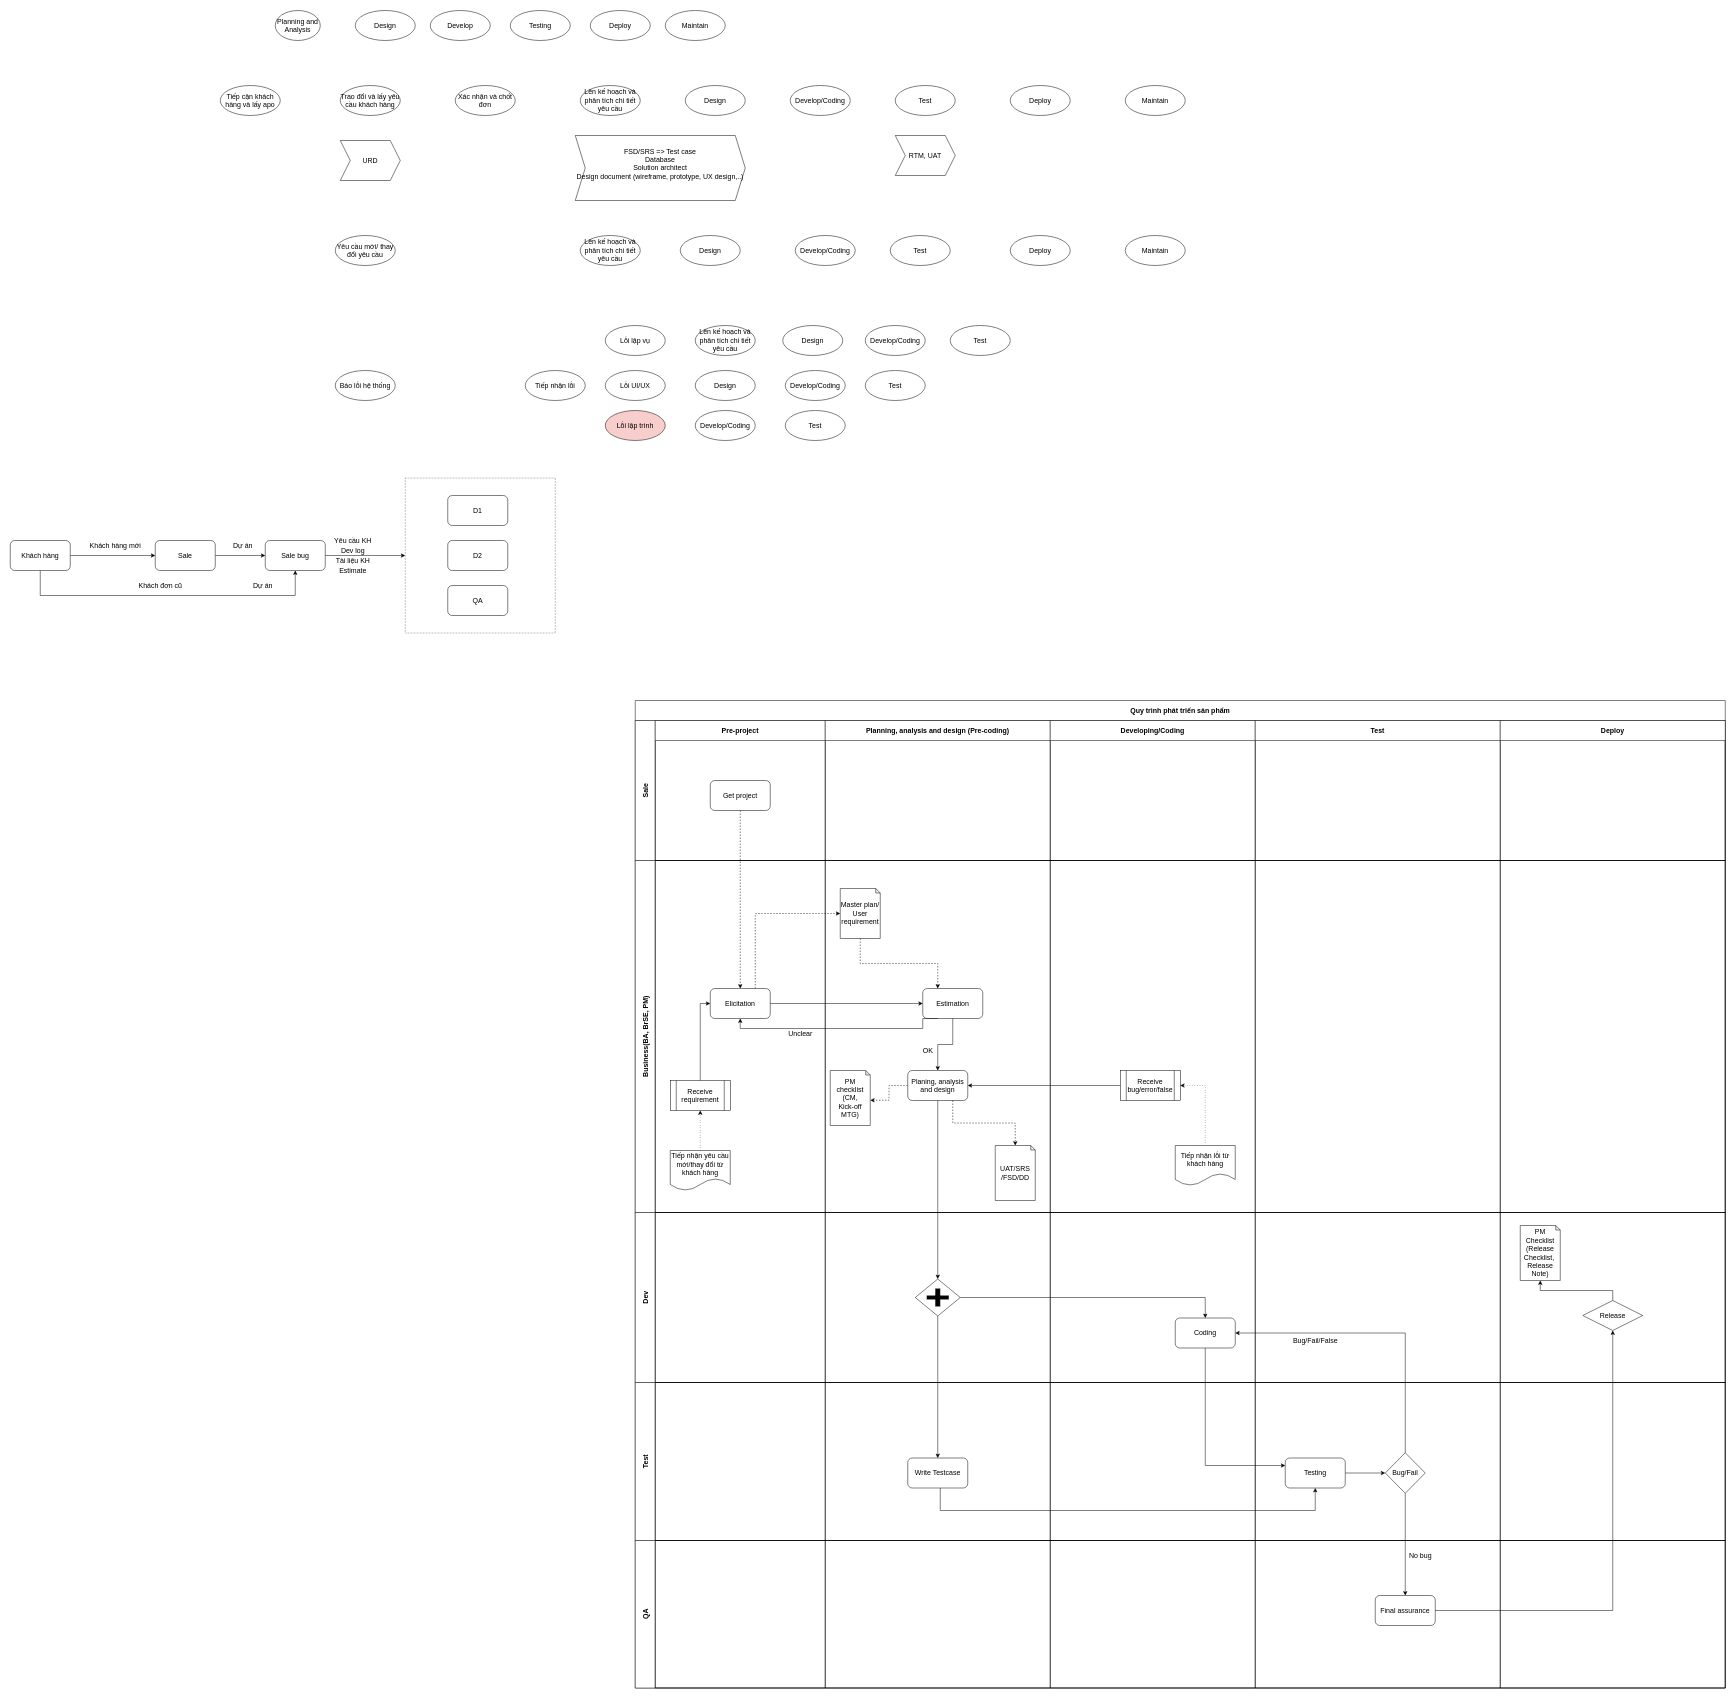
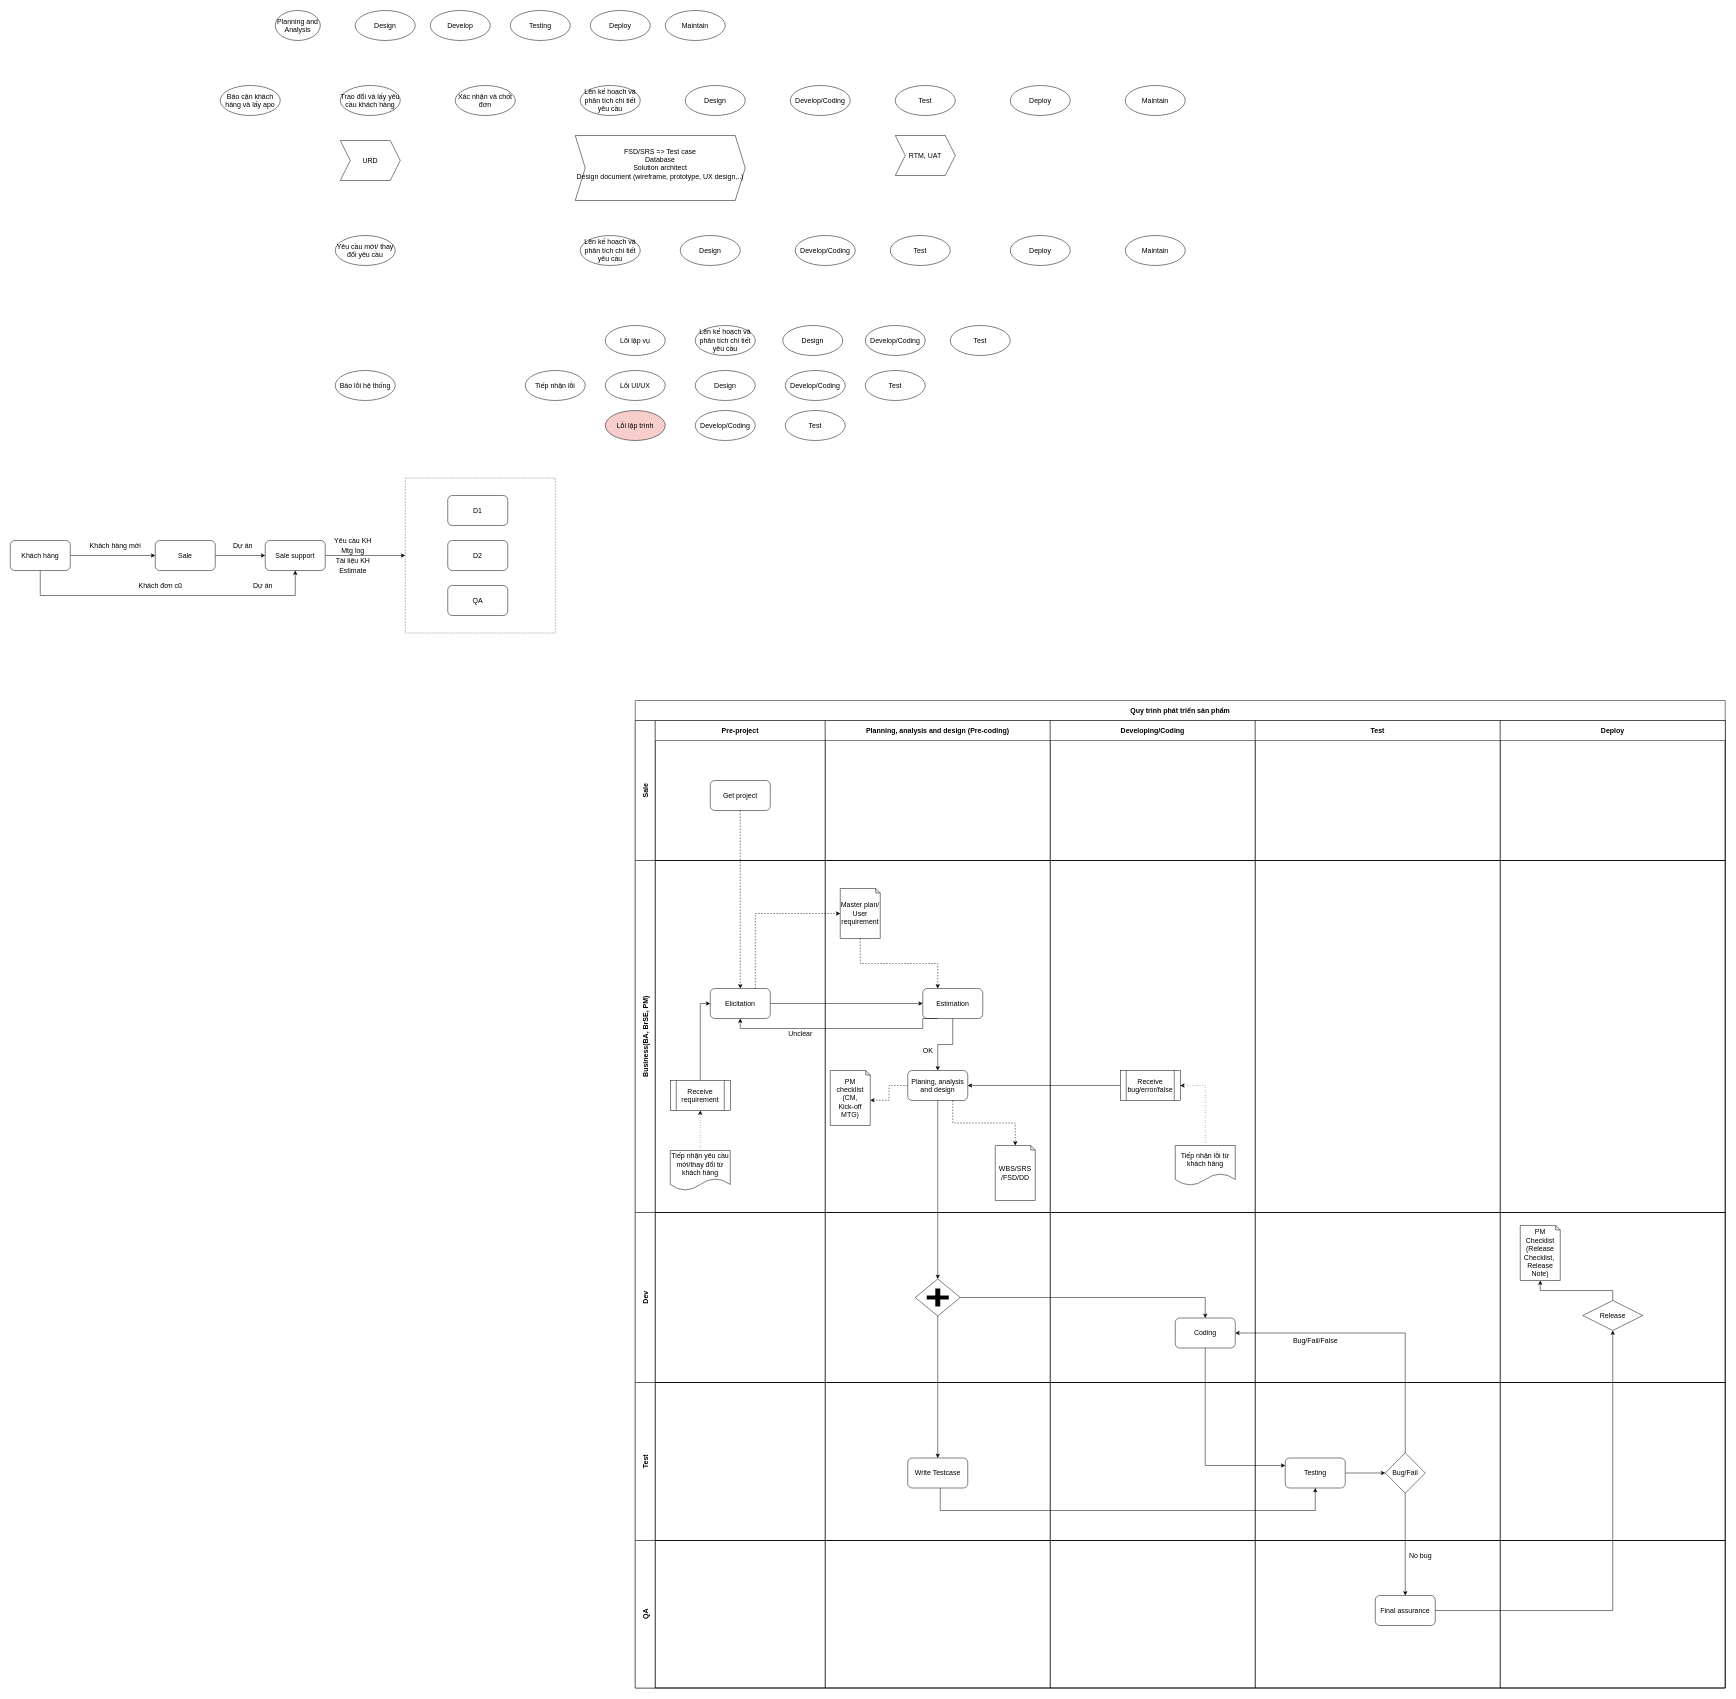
node "Tiếp cận khách hàng và lấy apo": label "Tiếp cận khách hàng và lấy apo" -> "Báo cận khách hàng và lấy apo"
node "Dev log": label "Dev log" -> "Mtg log"
node "Sale bug": label "Sale bug" -> "Sale support"
node "UAT/SRS/FSD/DD": label "UAT/SRS/FSD/DD" -> "WBS/SRS/FSD/DD"
